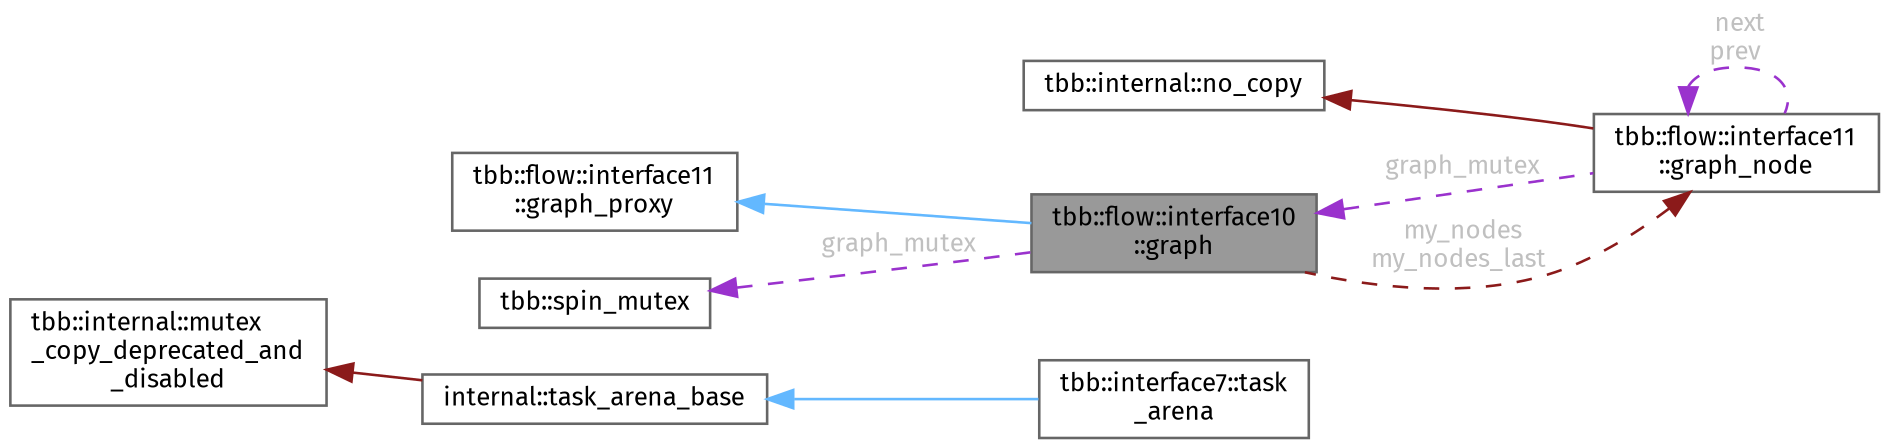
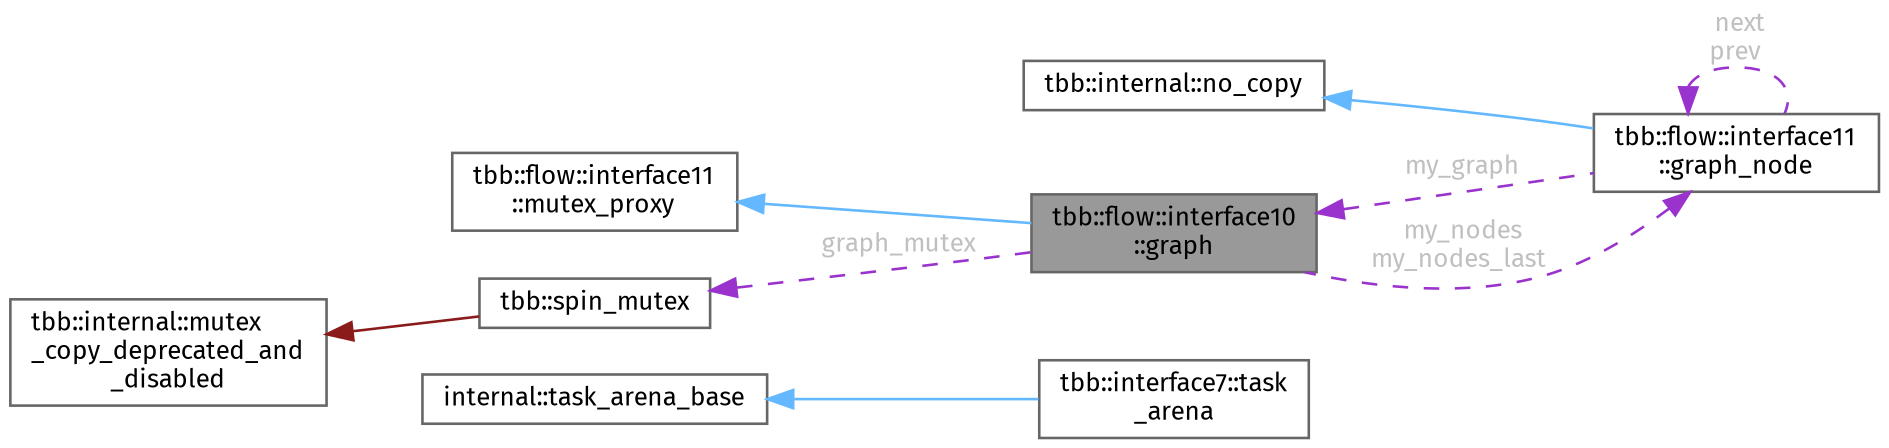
edge "tbb::flow::interface11 ::graph_node" -> "tbb::internal::no_copy": color firebrick4 -> steelblue1
edge "tbb::flow::interface11 ::graph_node" -> "tbb::flow::interface10 ::graph": label " graph_mutex" -> " my_graph"
node "tbb::flow::interface11 ::graph_proxy": label "tbb::flow::interface11 ::graph_proxy" -> "tbb::flow::interface11 ::mutex_proxy"
edge "tbb::flow::interface10 ::graph" -> "tbb::flow::interface11 ::graph_node": color firebrick4 -> darkorchid3
edge "internal::task_arena_base" -> "tbb::internal::mutex _copy_deprecated_and _disabled": now "tbb::spin_mutex" -> "tbb::internal::mutex _copy_deprecated_and _disabled"
